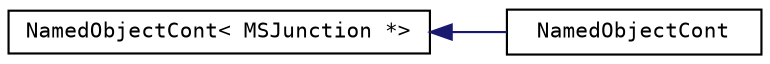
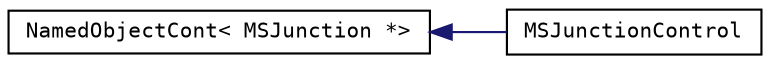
node "NamedObjectCont": label "NamedObjectCont" -> "MSJunctionControl"
